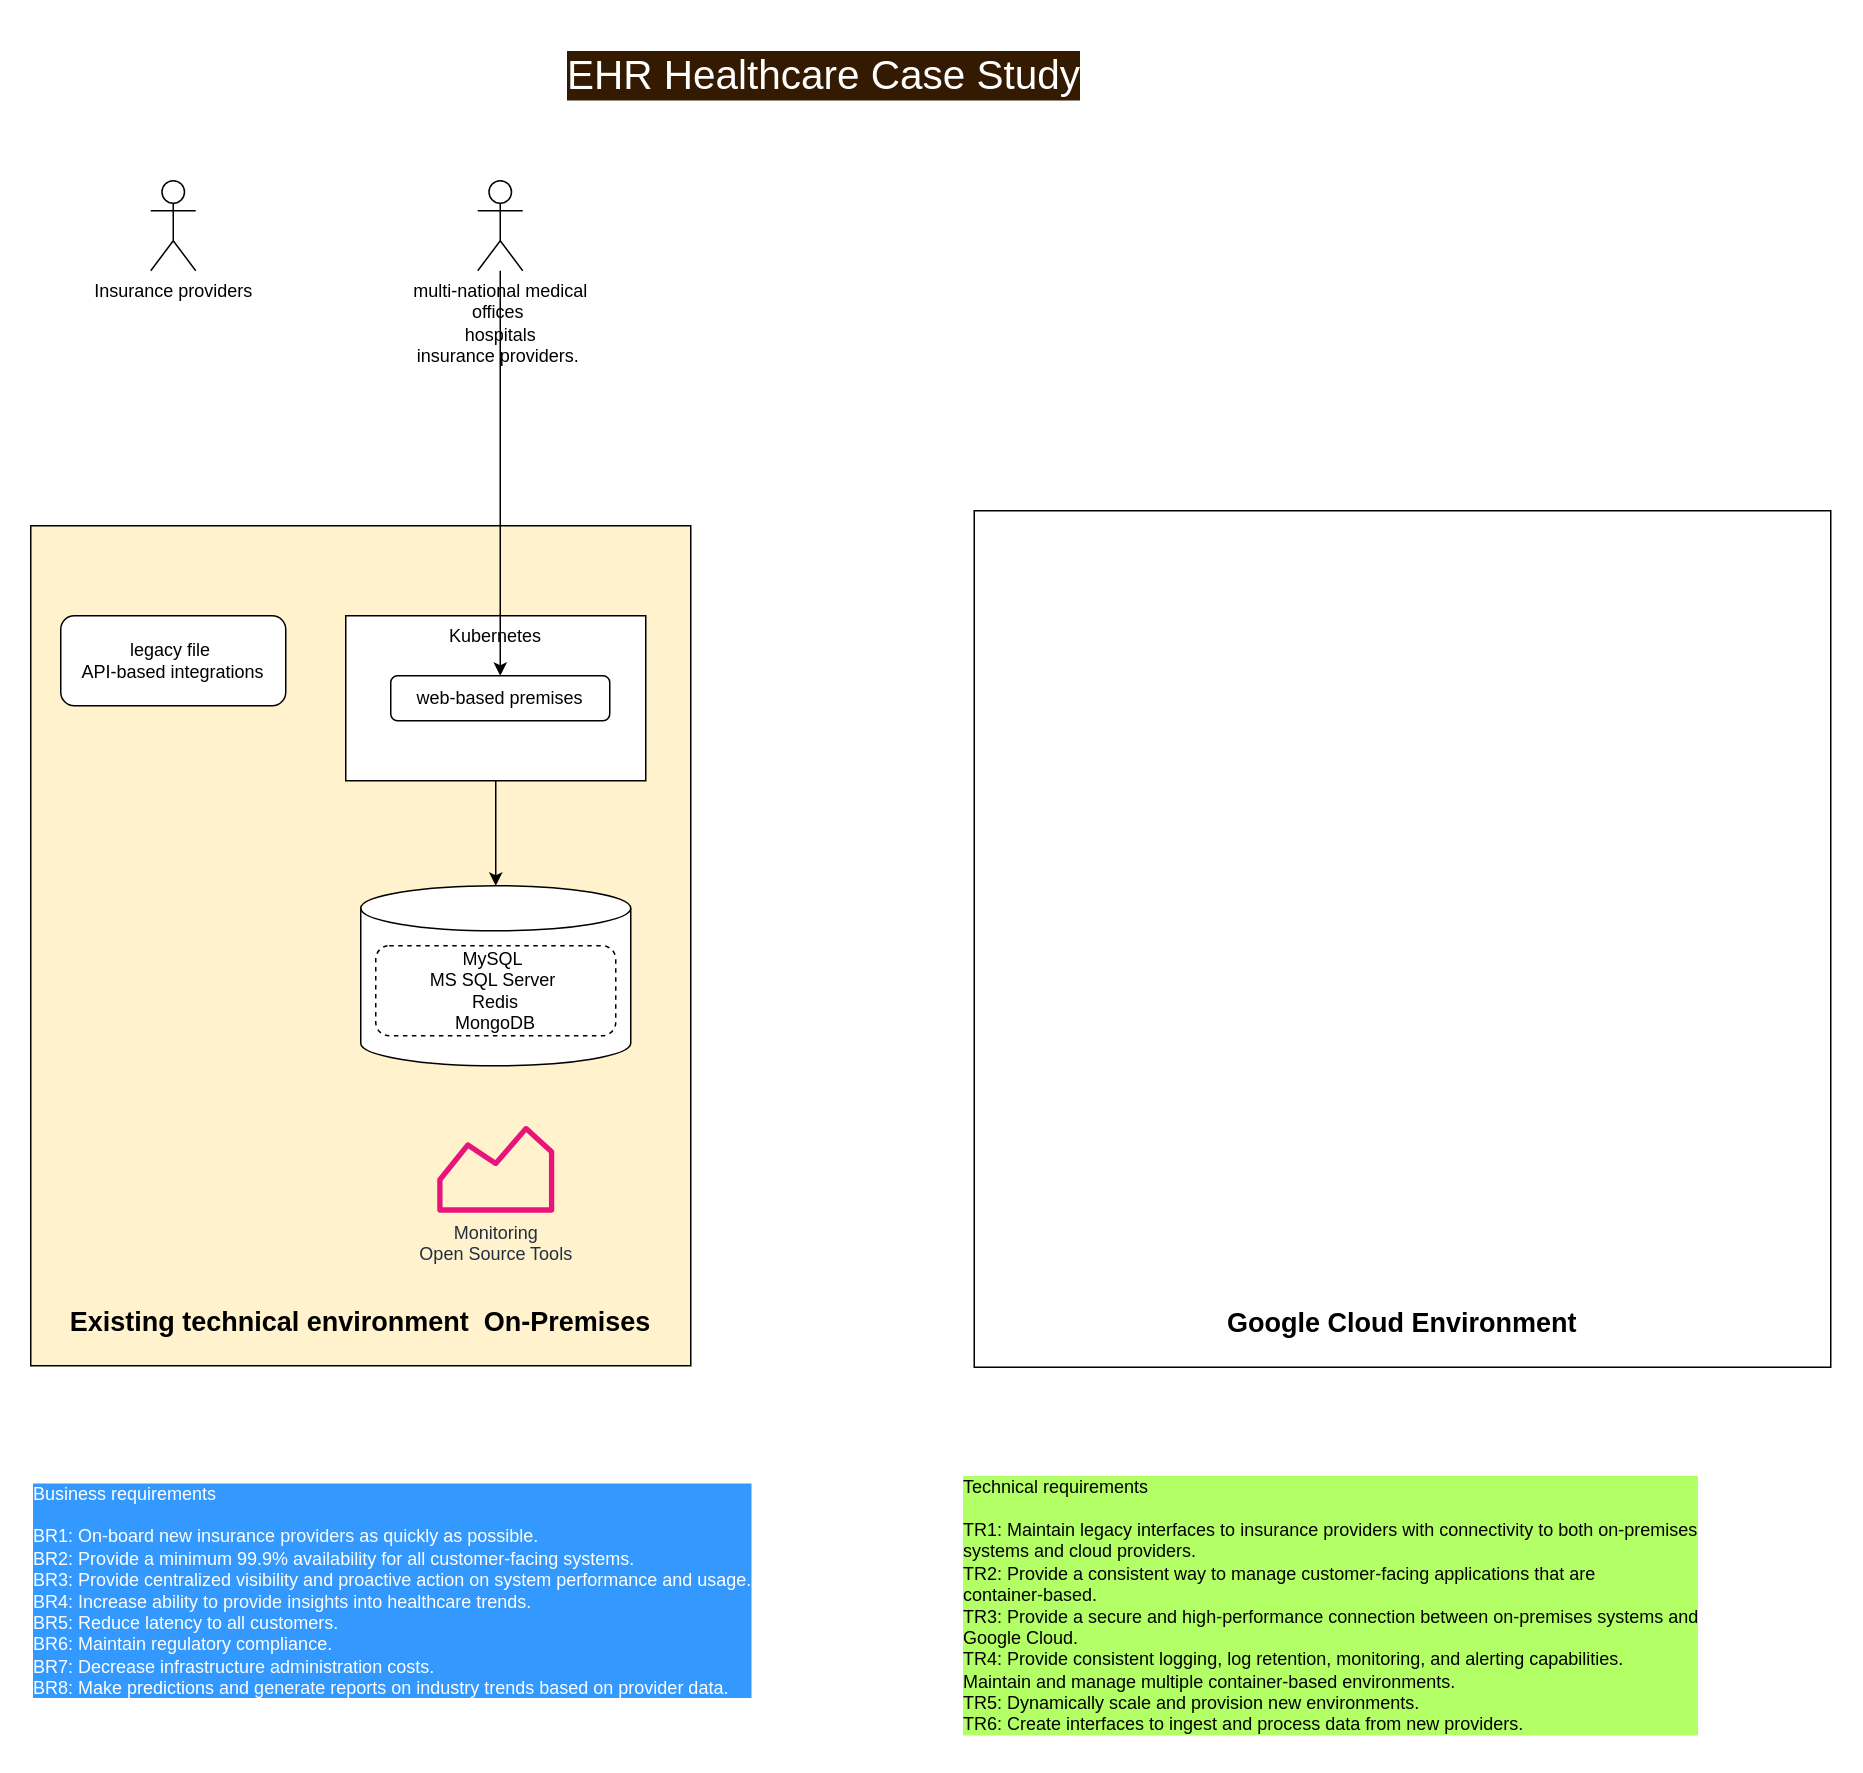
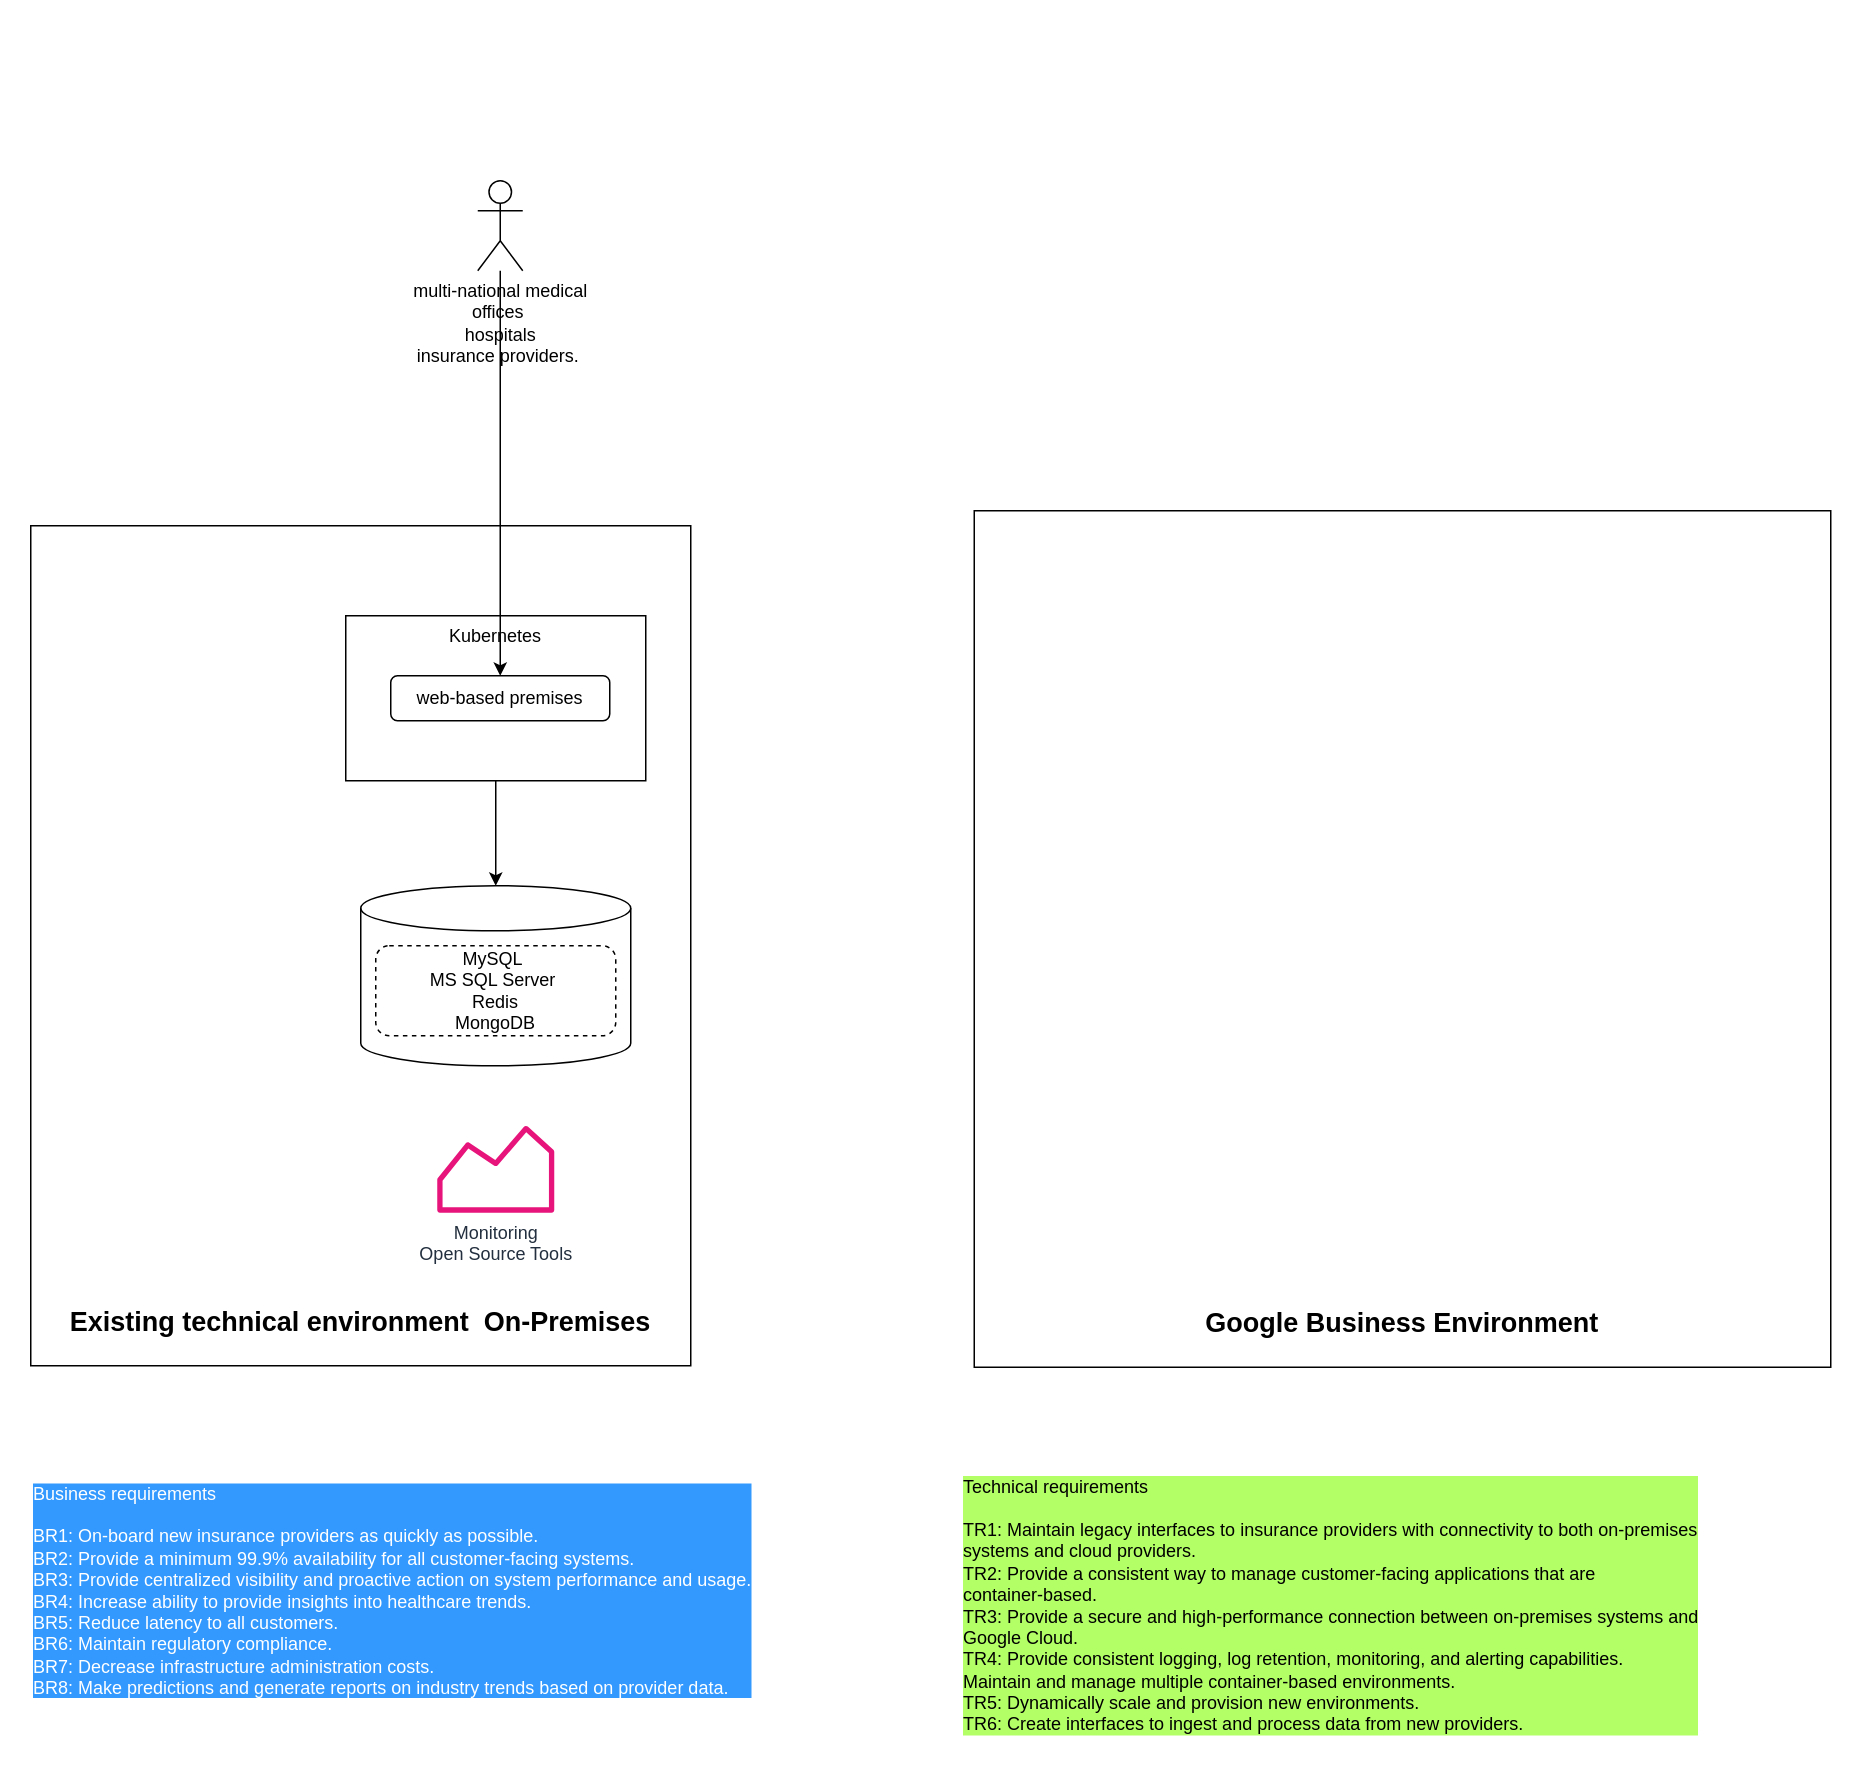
node "EHR Healthcare Case Study": removed
node "Insurance providers": removed
node "legacy file API-based integrations": removed
node "Existing technical environment On-Premises": fillcolor #fff2cc -> #ffffff
node "Google Cloud Environment": label "Google Cloud Environment" -> "Google Business Environment"
